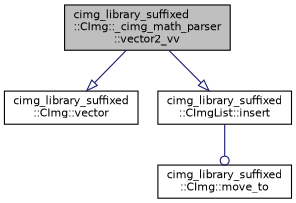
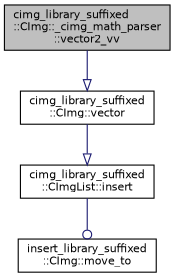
edge "cimg_library_suffixed ::CImg::_cimg_math_parser ::vector2_vv" -> "cimg_library_suffixed ::CImgList::insert": now "cimg_library_suffixed ::CImg::vector" -> "cimg_library_suffixed ::CImgList::insert"
node "cimg_library_suffixed ::CImg::move_to": label "cimg_library_suffixed ::CImg::move_to" -> "insert_library_suffixed ::CImg::move_to"
